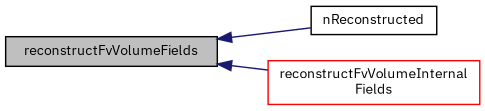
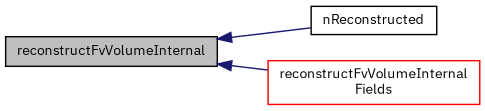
node "reconstructFvVolumeFields": label "reconstructFvVolumeFields" -> "reconstructFvVolumeInternal"
